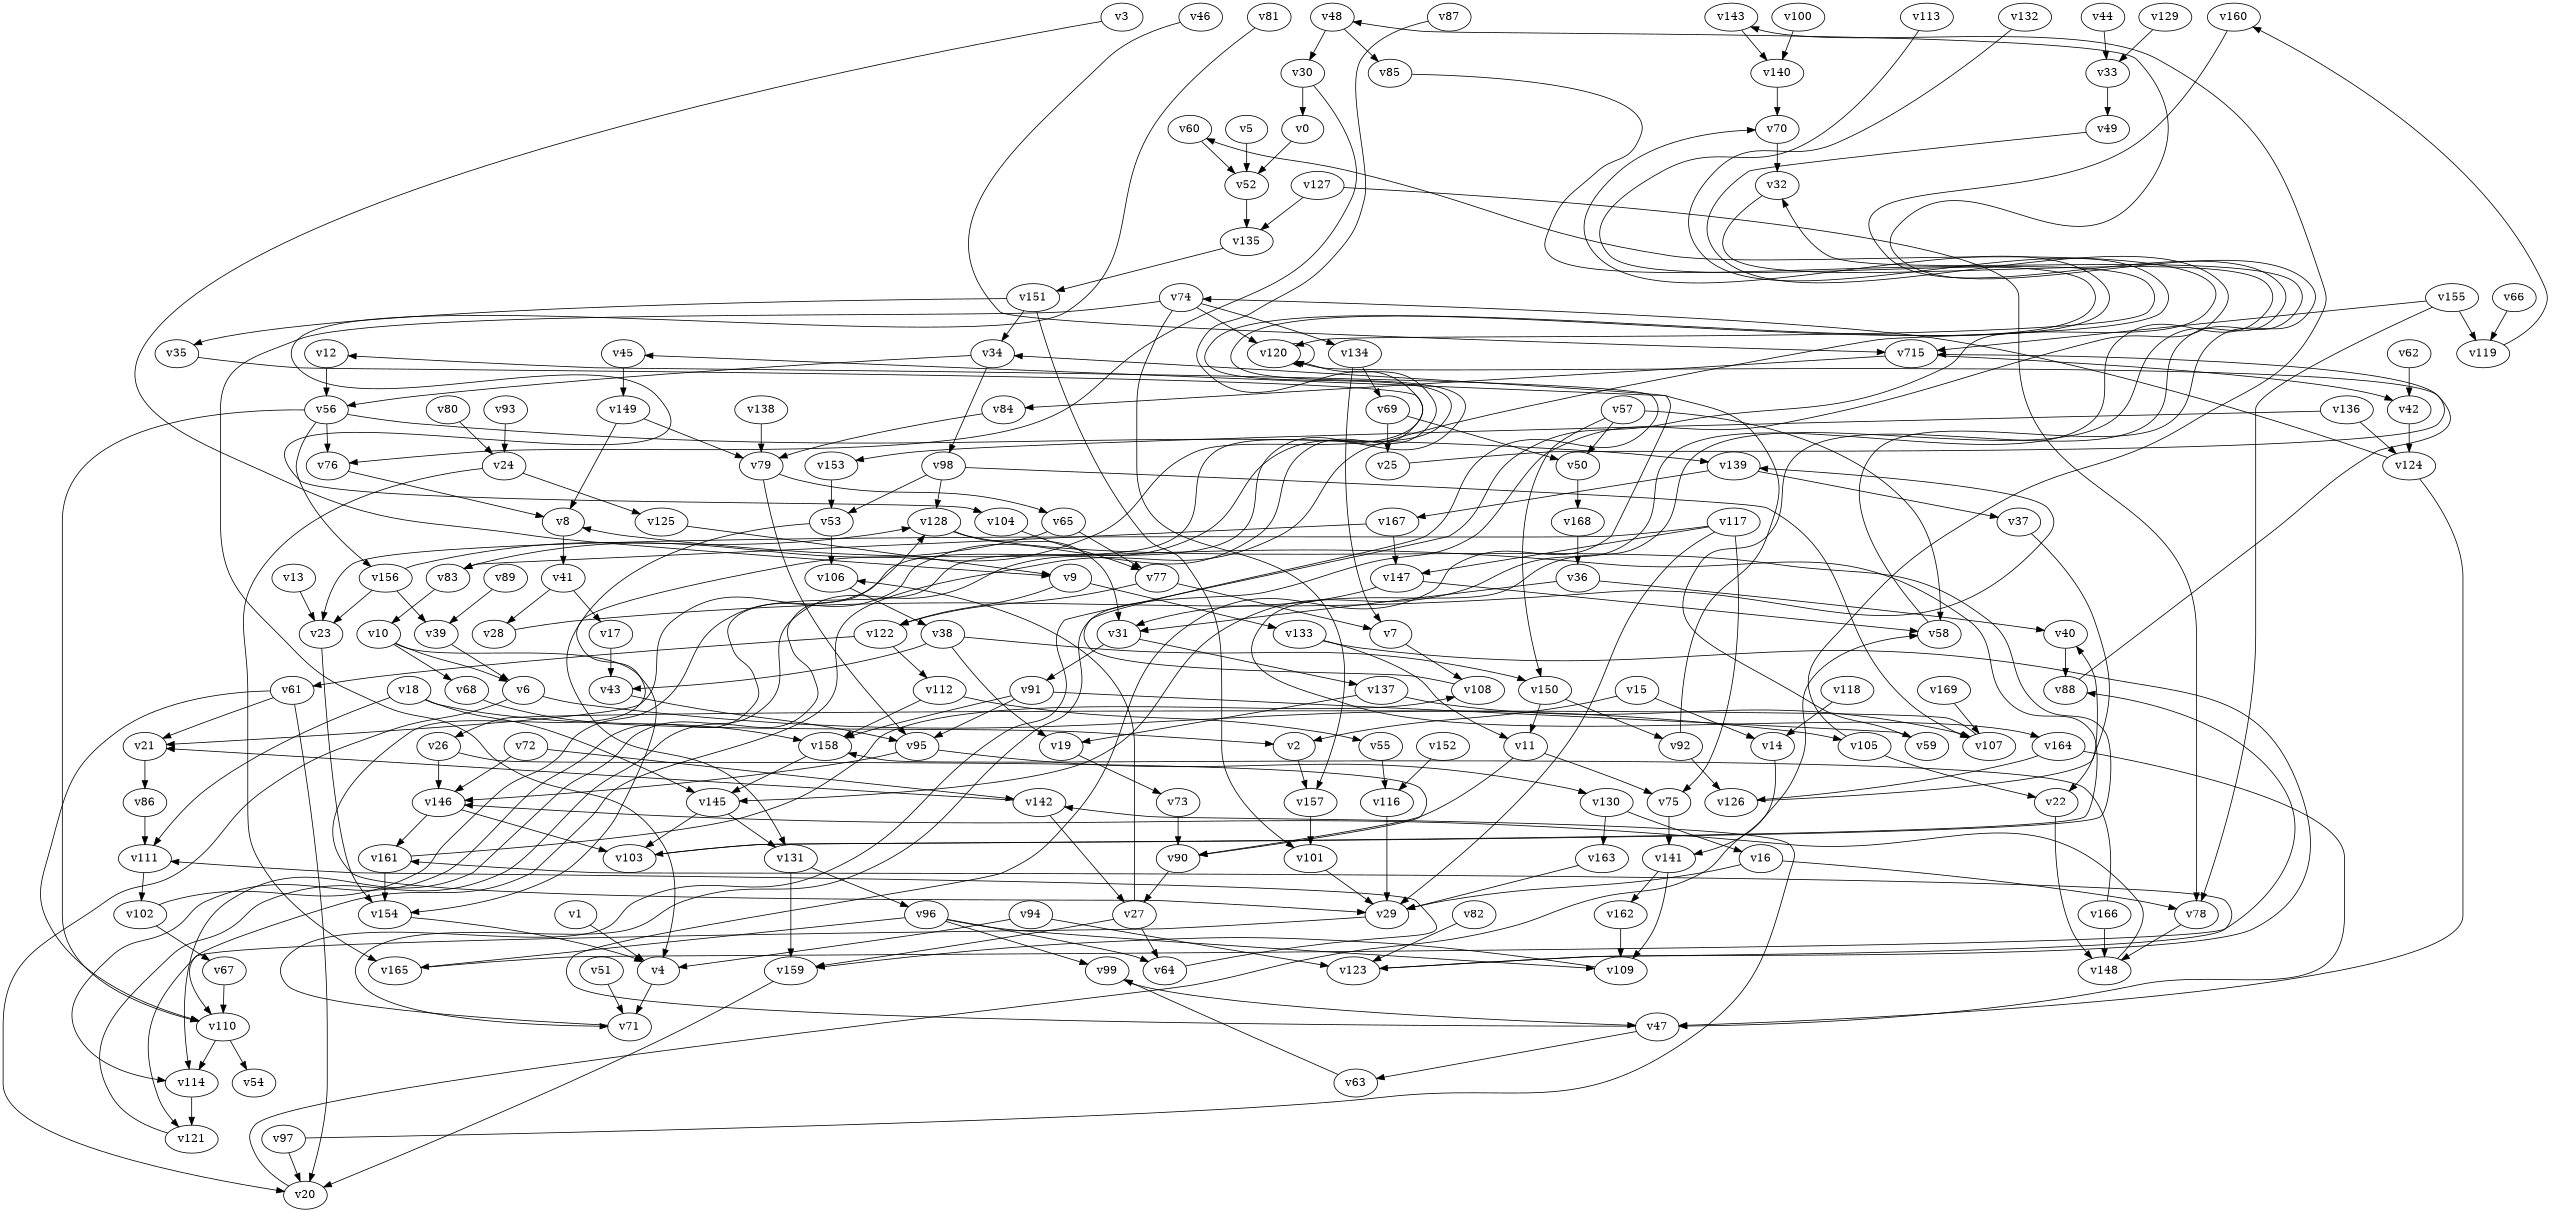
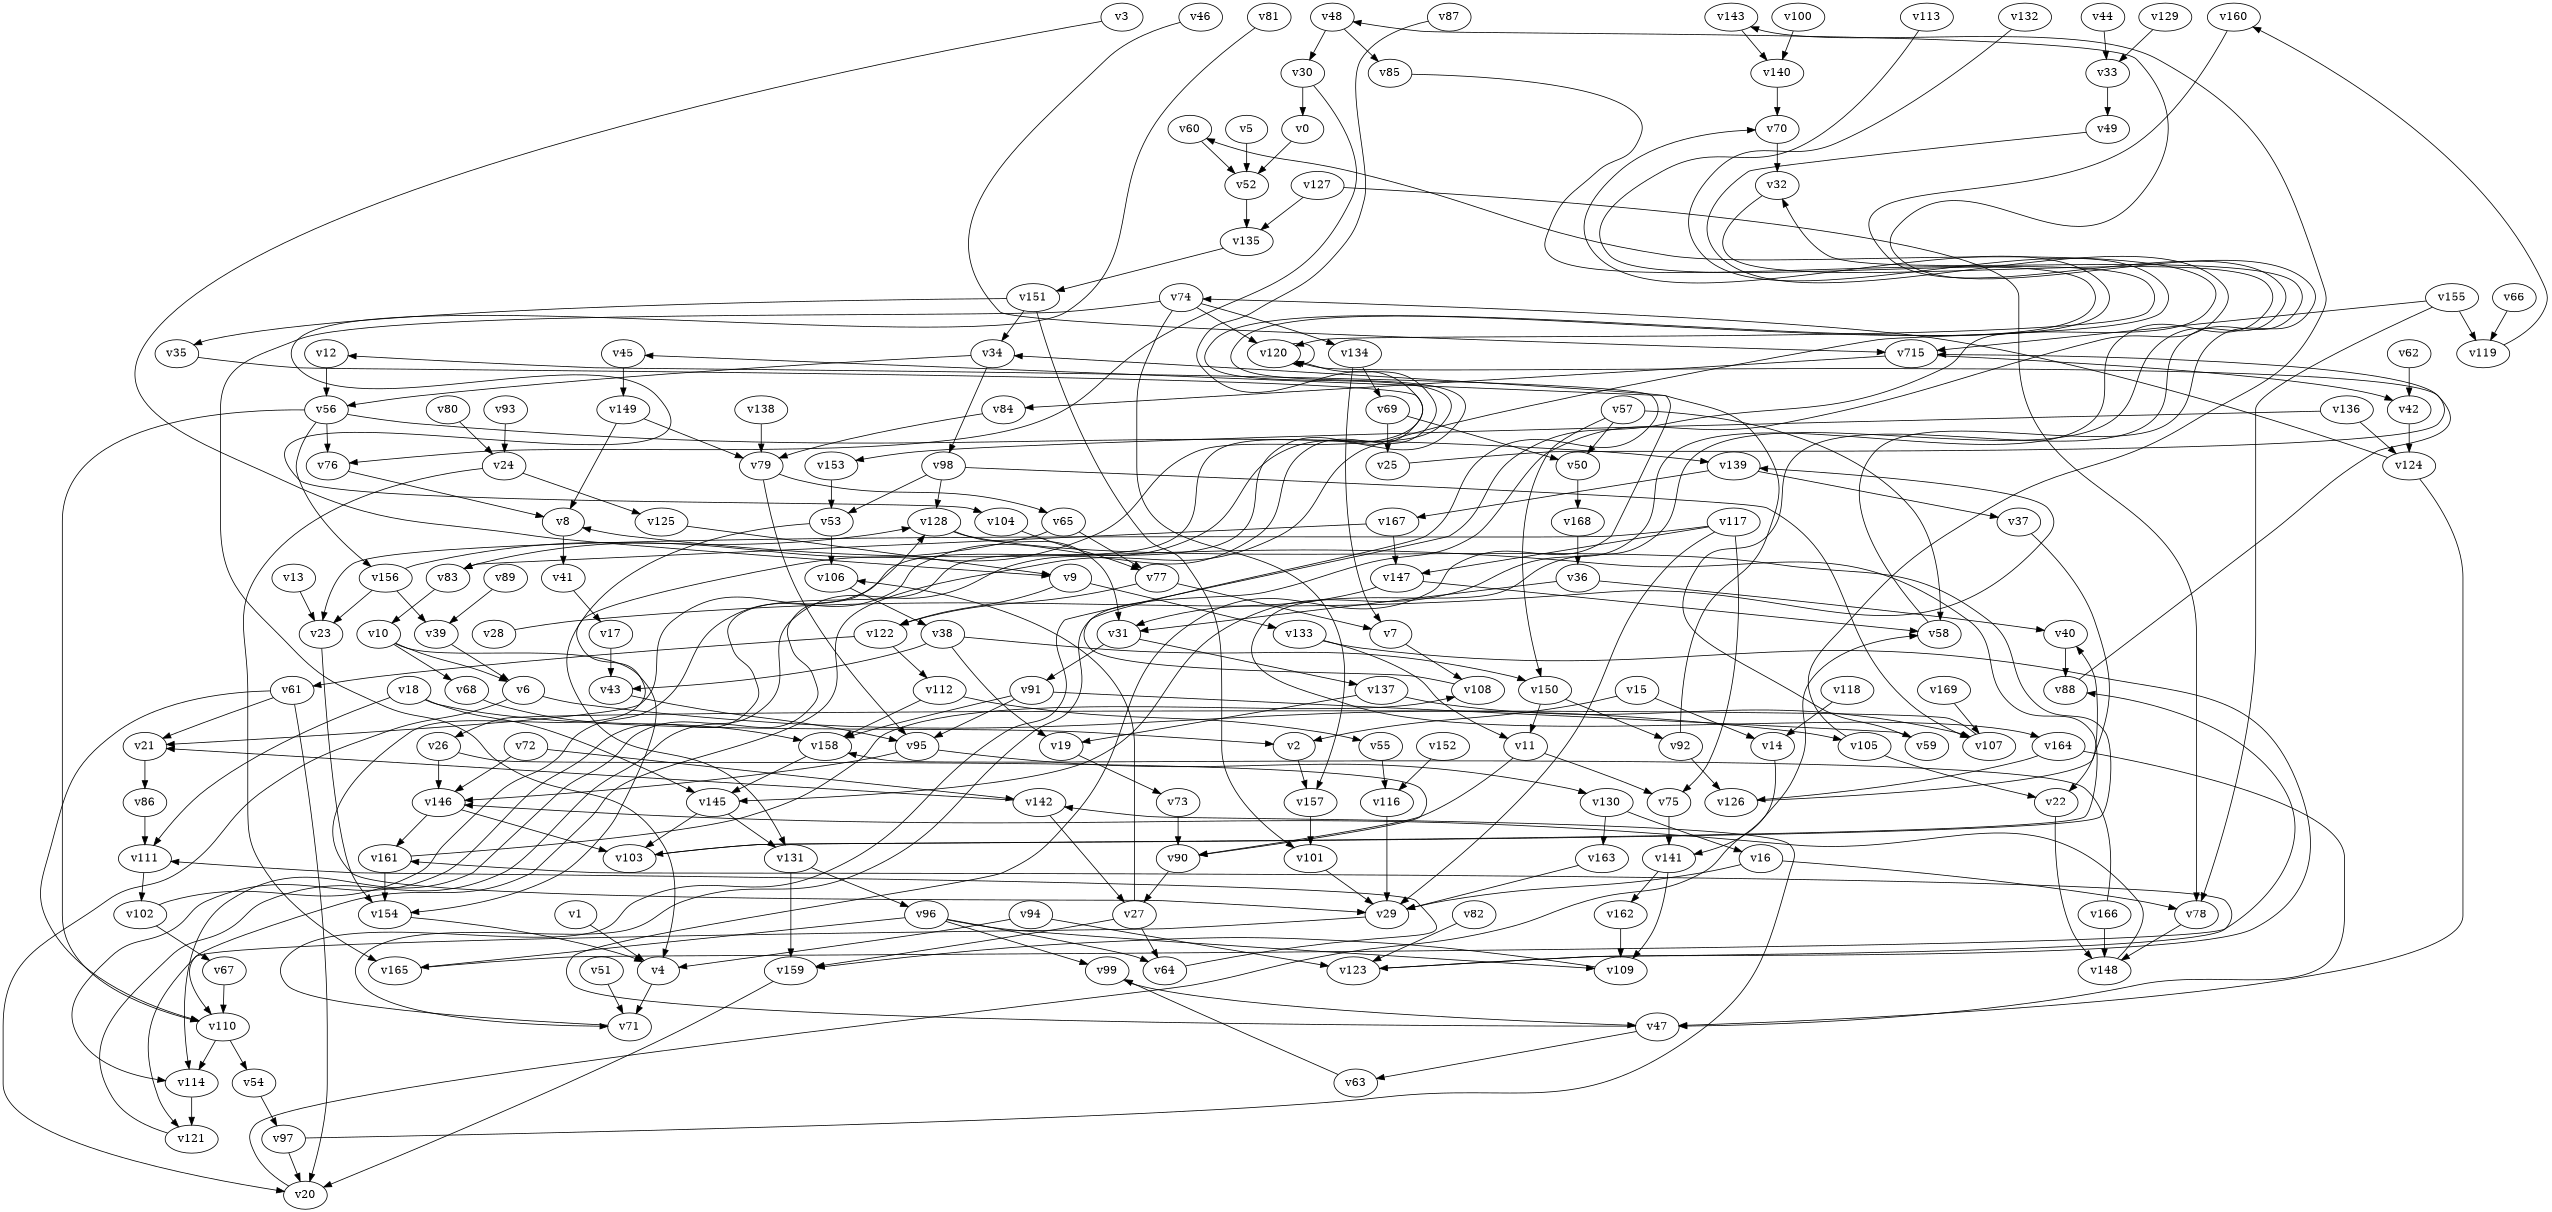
edge "v41" -> "v28": removed
edge "v54" -> "v97": added
